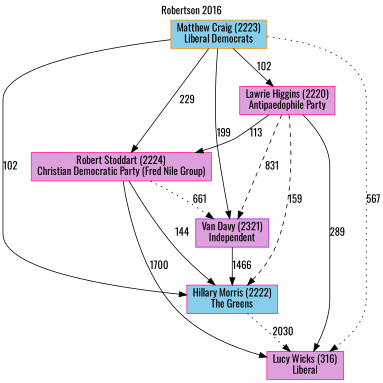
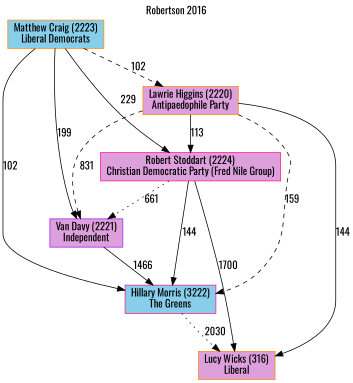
edge "Matthew Craig (2223) Liberal Democrats" -> "Lawrie Higgins (2220) Antipaedophile Party": style solid -> dashed
node "Lawrie Higgins (2220) Antipaedophile Party": color deeppink -> darkorange
edge "Matthew Craig (2223) Liberal Democrats" -> "Lucy Wicks (316) Liberal": removed, label "567"
node "Van Davy (2321) Independent": label "Van Davy (2321) Independent" -> "Van Davy (2221) Independent"
edge "Lawrie Higgins (2220) Antipaedophile Party" -> "Lucy Wicks (316) Liberal": label "289" -> "144"
node "Hillary Morris (2222) The Greens": label "Hillary Morris (2222) The Greens" -> "Hillary Morris (3222) The Greens"
node "Lucy Wicks (316) Liberal": color deeppink -> darkorange
